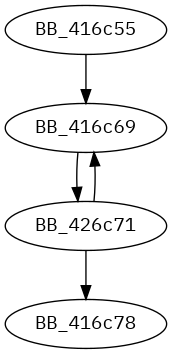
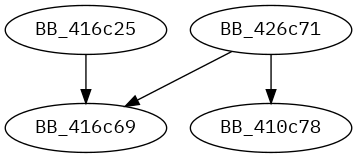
node "BB_416c55": label "BB_416c55" -> "BB_416c25"
edge "BB_416c69" -> "BB_426c71": removed
node "BB_416c78": label "BB_416c78" -> "BB_410c78"
